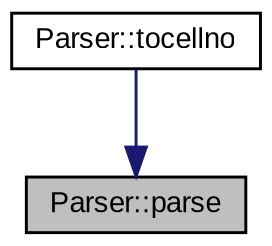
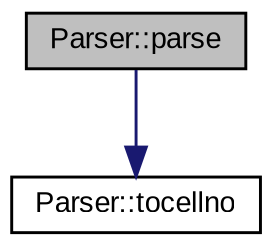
edge "Parser::tocellno" -> "Parser::parse": reversed
